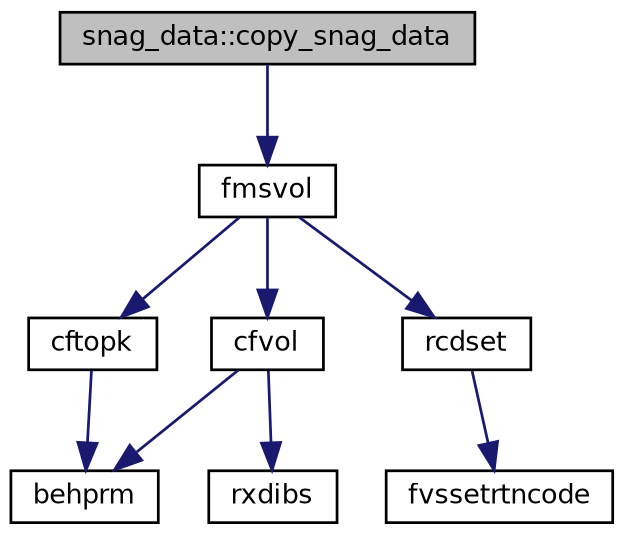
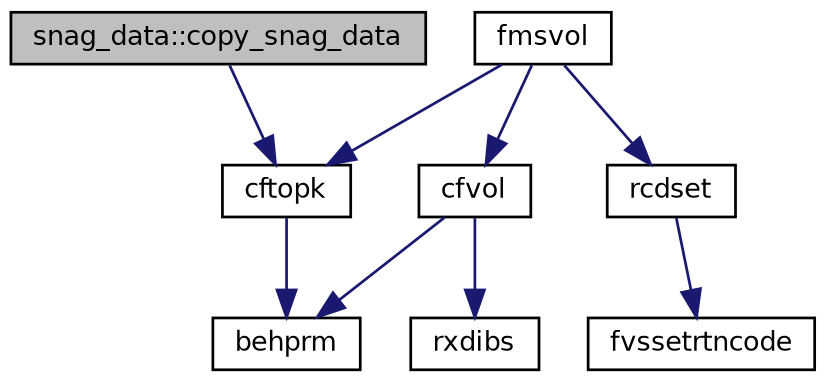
edge "snag_data::copy_snag_data" -> "fmsvol": now "snag_data::copy_snag_data" -> "cftopk"
